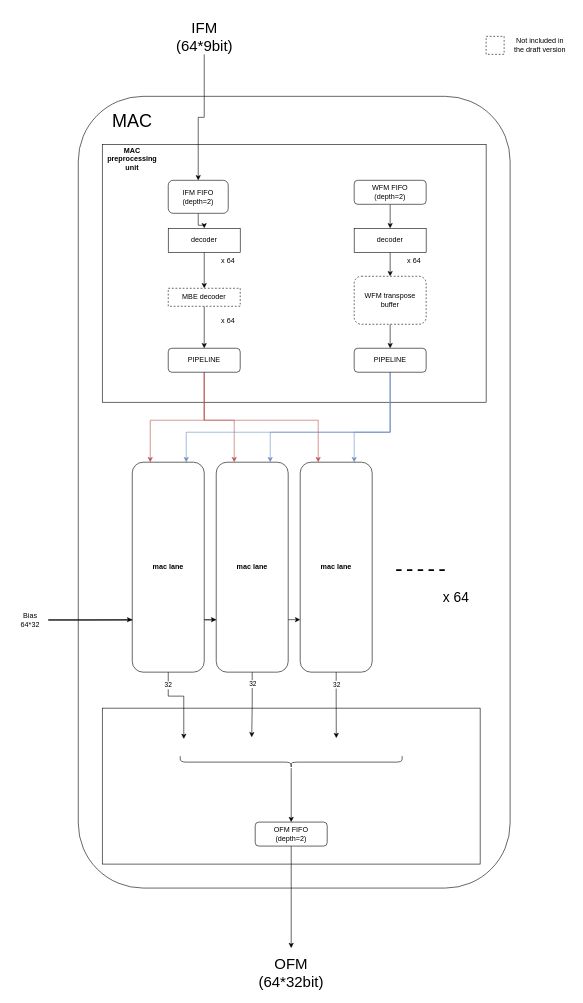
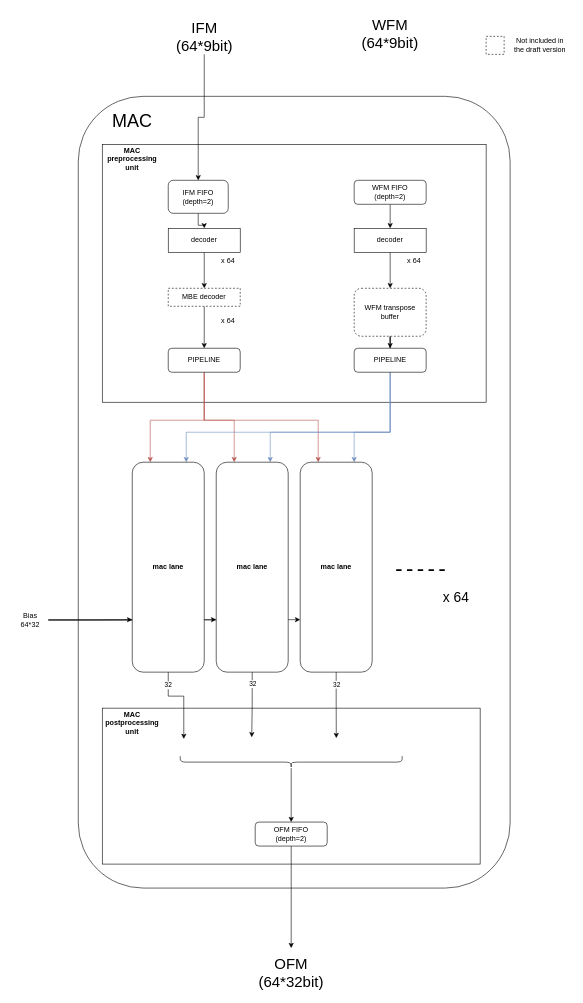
node "WFM(64*9bit)": added
node "WFM transpose buffer": moved (390, 300) -> (390, 312)
node "MAC postprocessing unit": added
